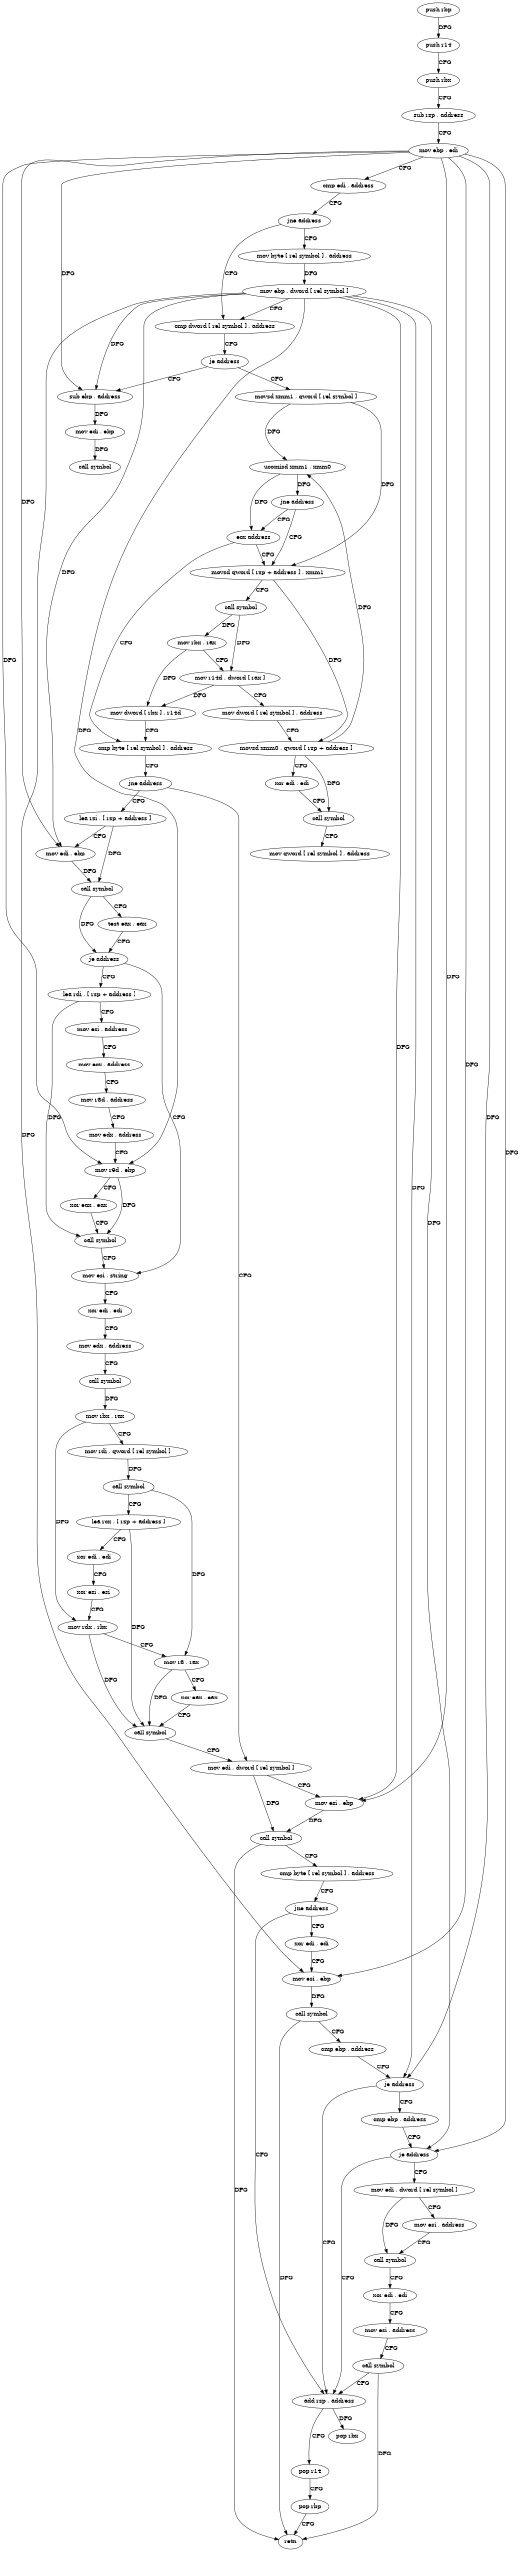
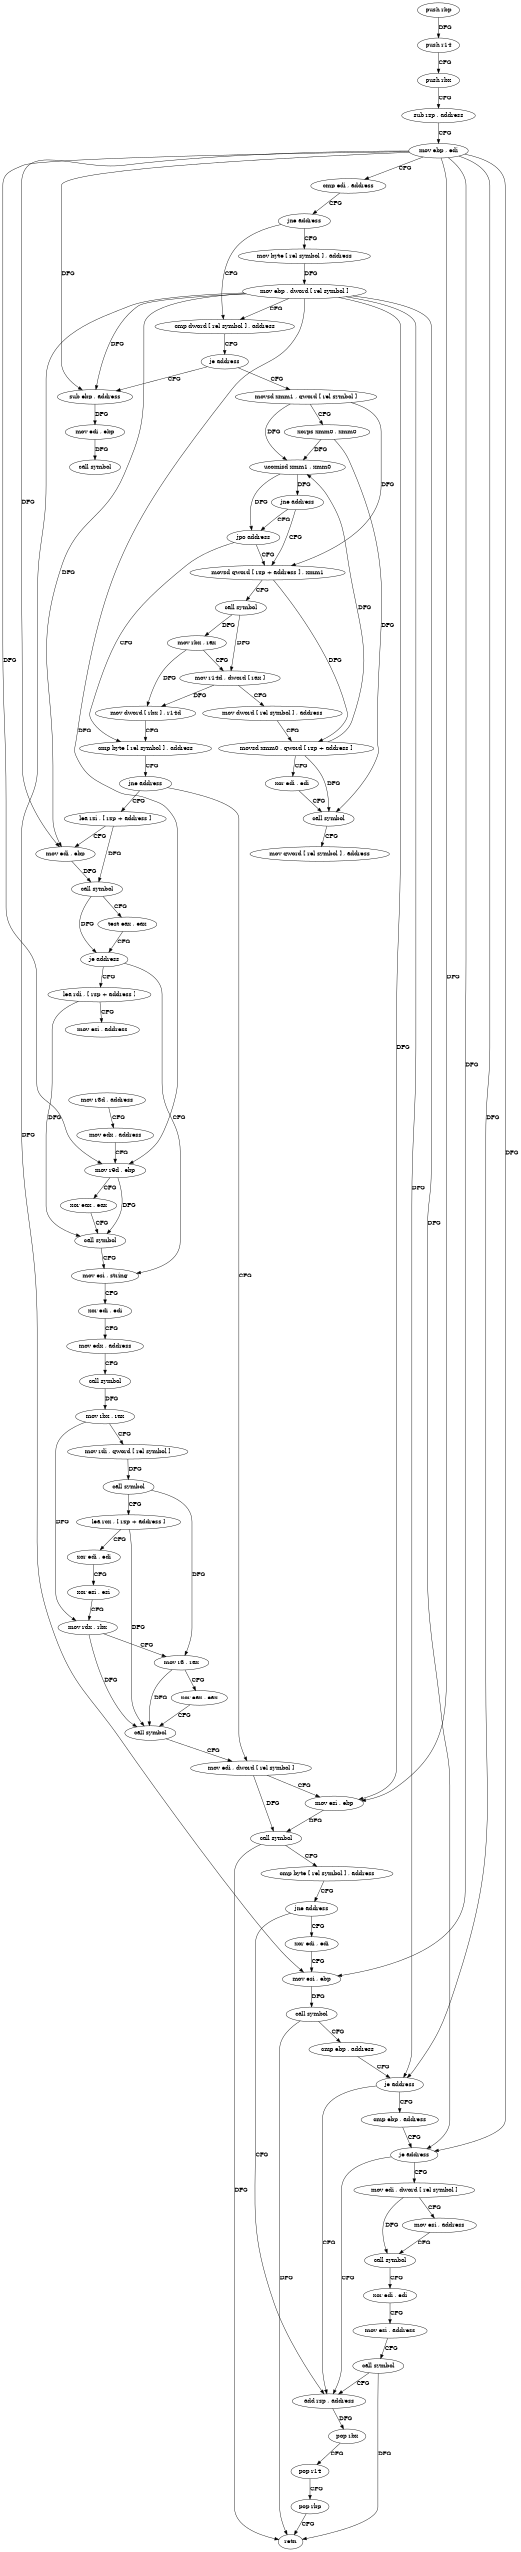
node "xorps xmm0 , xmm0": added
node "ecx address": label "ecx address" -> "jpo address"
node "mov ecx , address": removed
edge "add rsp , address" -> "pop r14": now "pop rbx" -> "pop r14"
